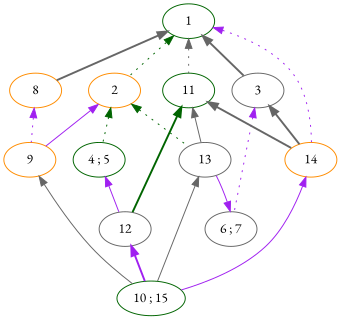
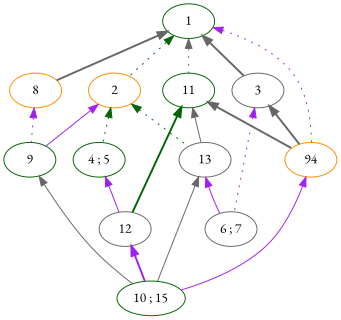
node "9": color darkorange -> darkgreen
node "14": label "14" -> "94"
edge "13" -> "6 ; 7": reversed
